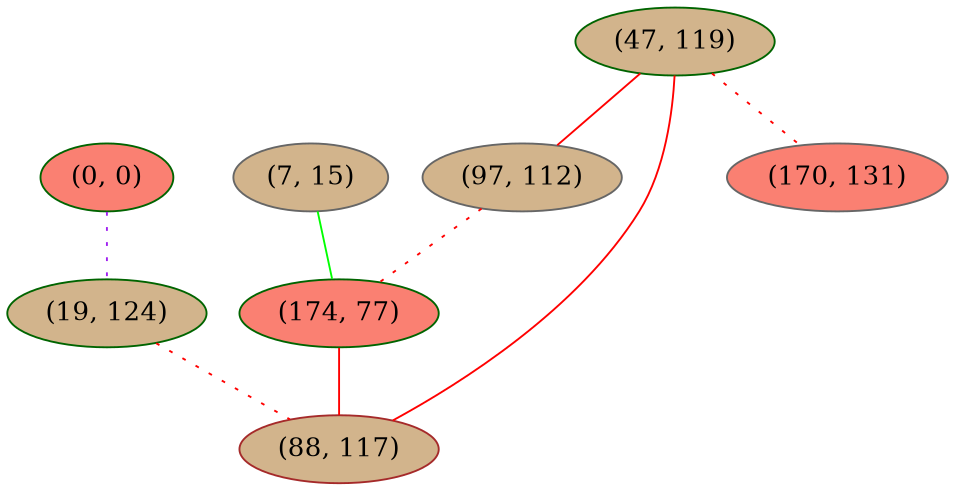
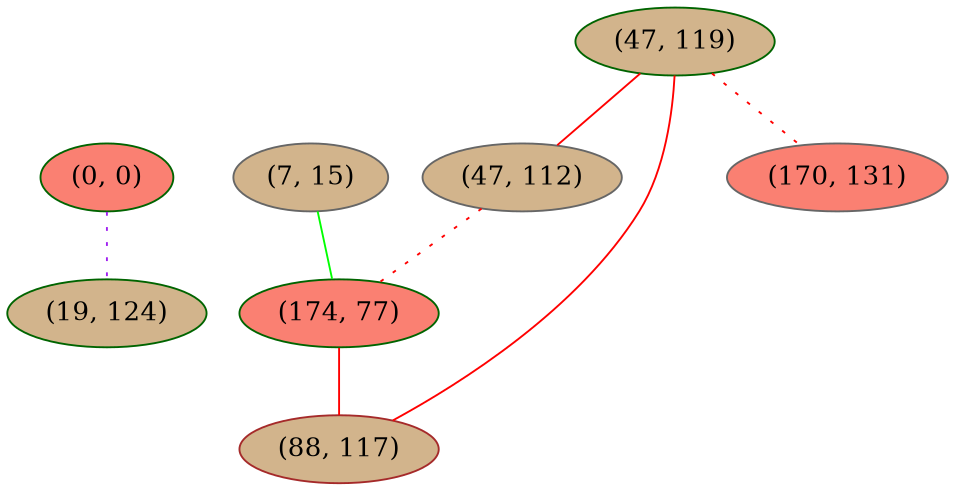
node "(97, 112)": label "(97, 112)" -> "(47, 112)"
edge "(19, 124)" -- "(88, 117)": removed
